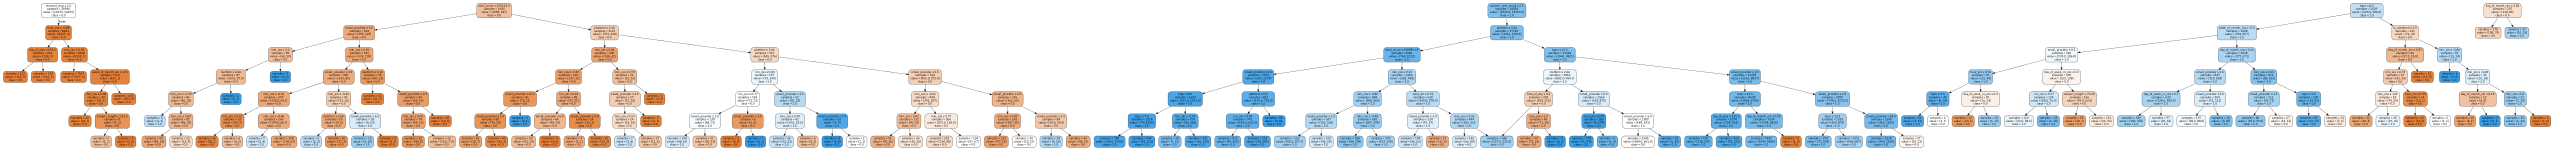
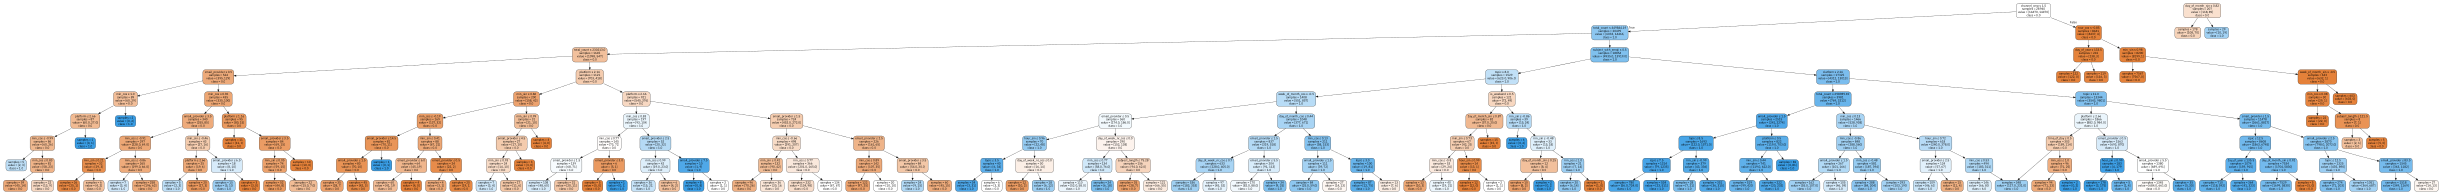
node "total_count ≤ 449844.19": added
edge "subject_with_emoji ≤ 0.5" -> "topic ≤ 8.0": added
